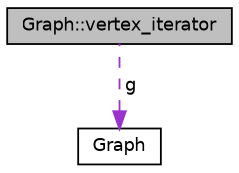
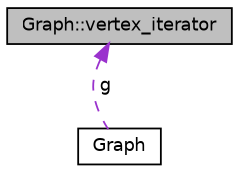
edge "Graph::vertex_iterator" -> "Graph": reversed
